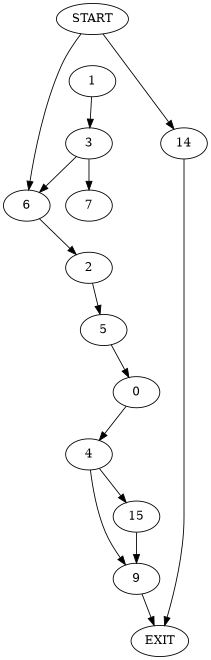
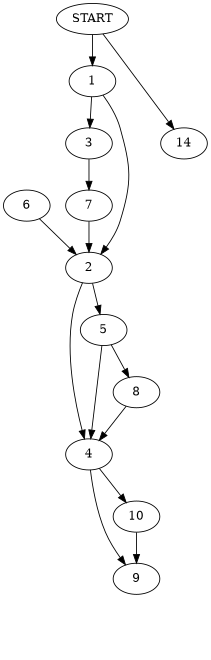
edge "START" -> "6": now "START" -> "1"
edge "3" -> "6": removed
edge "1" -> "2": added
edge "7" -> "2": added
edge "2" -> "4": added
edge "5" -> "4": added
node "0": label "0" -> "8"
node "15": label "15" -> "10"
node "EXIT": removed
